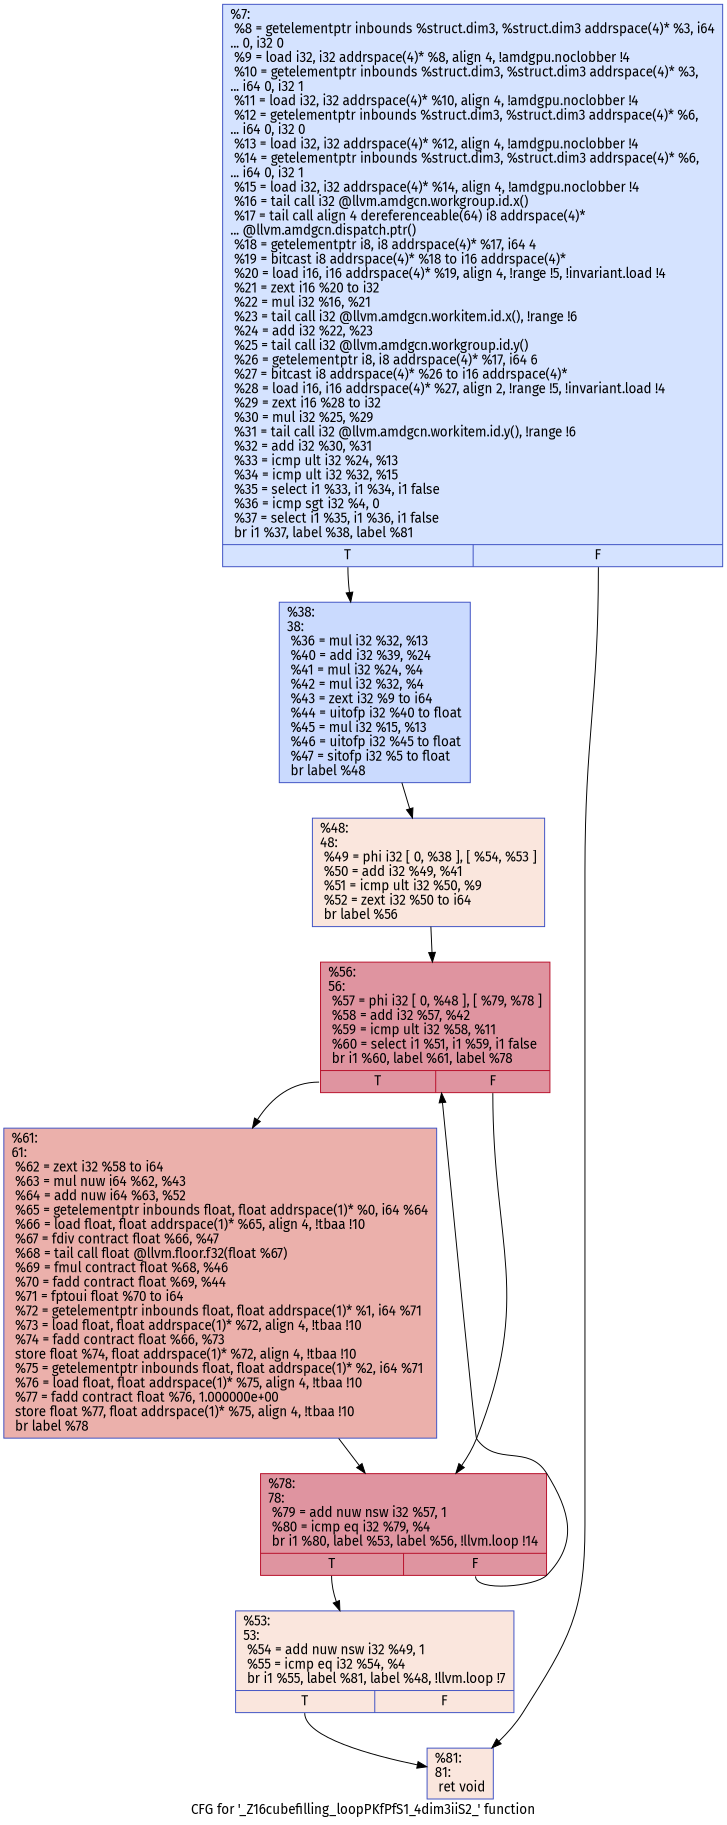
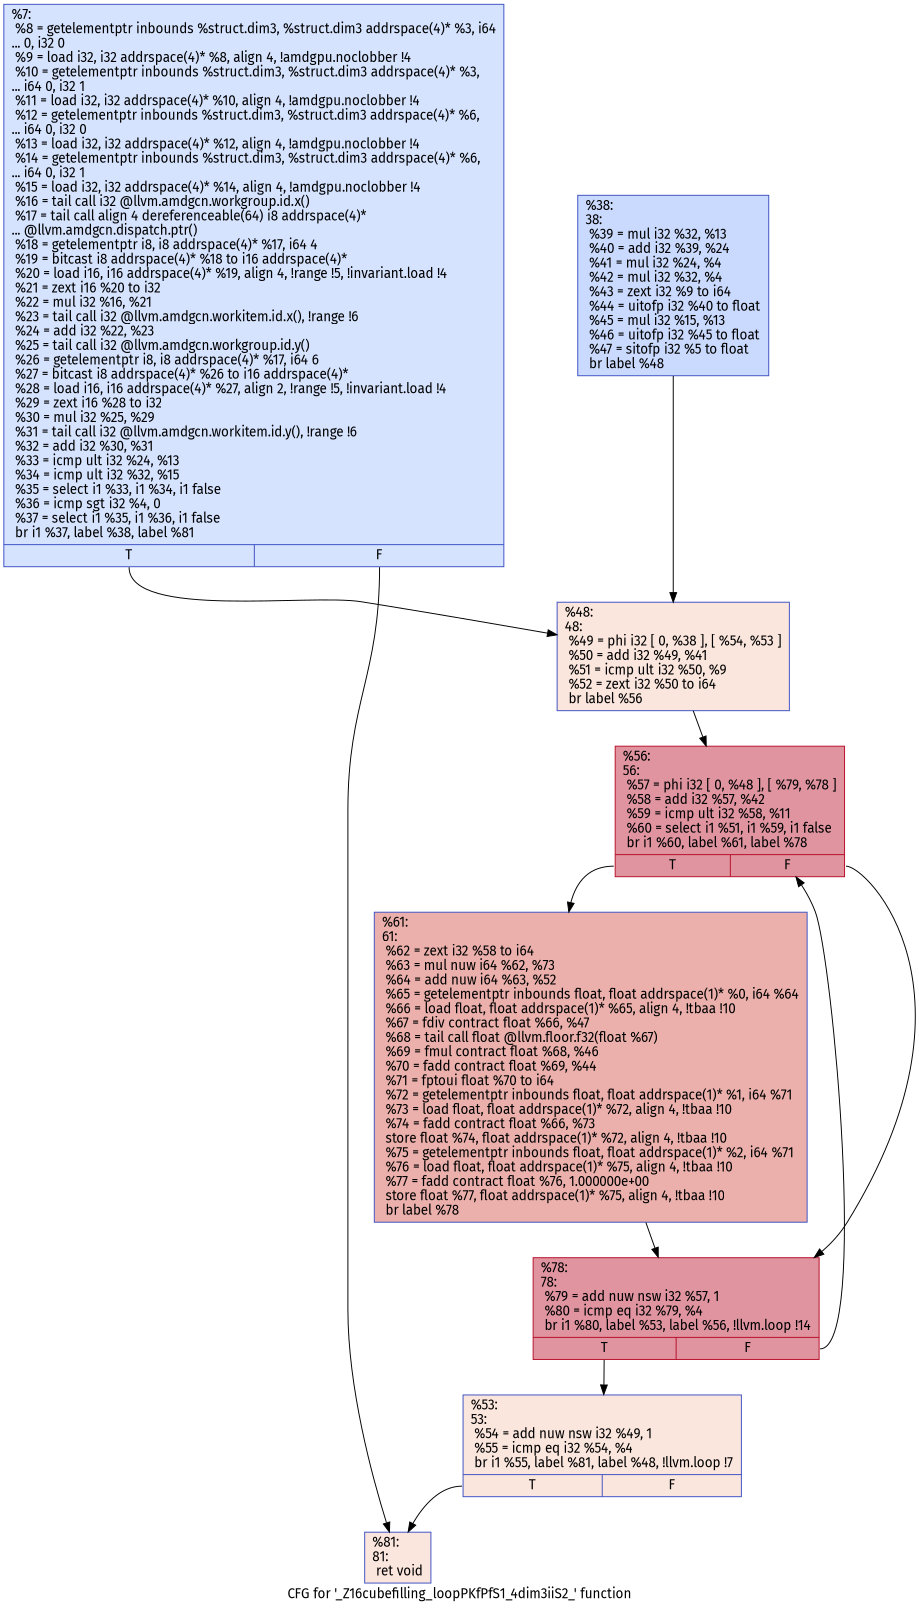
edge "%7:" -> "%38:": now "%7:" -> "%48:"
node "%38:": text "%36 = mul i32 %32, %13" -> "%39 = mul i32 %32, %13"
node "%61:": text "%63 = mul nuw i64 %62, %43" -> "%63 = mul nuw i64 %62, %73"
